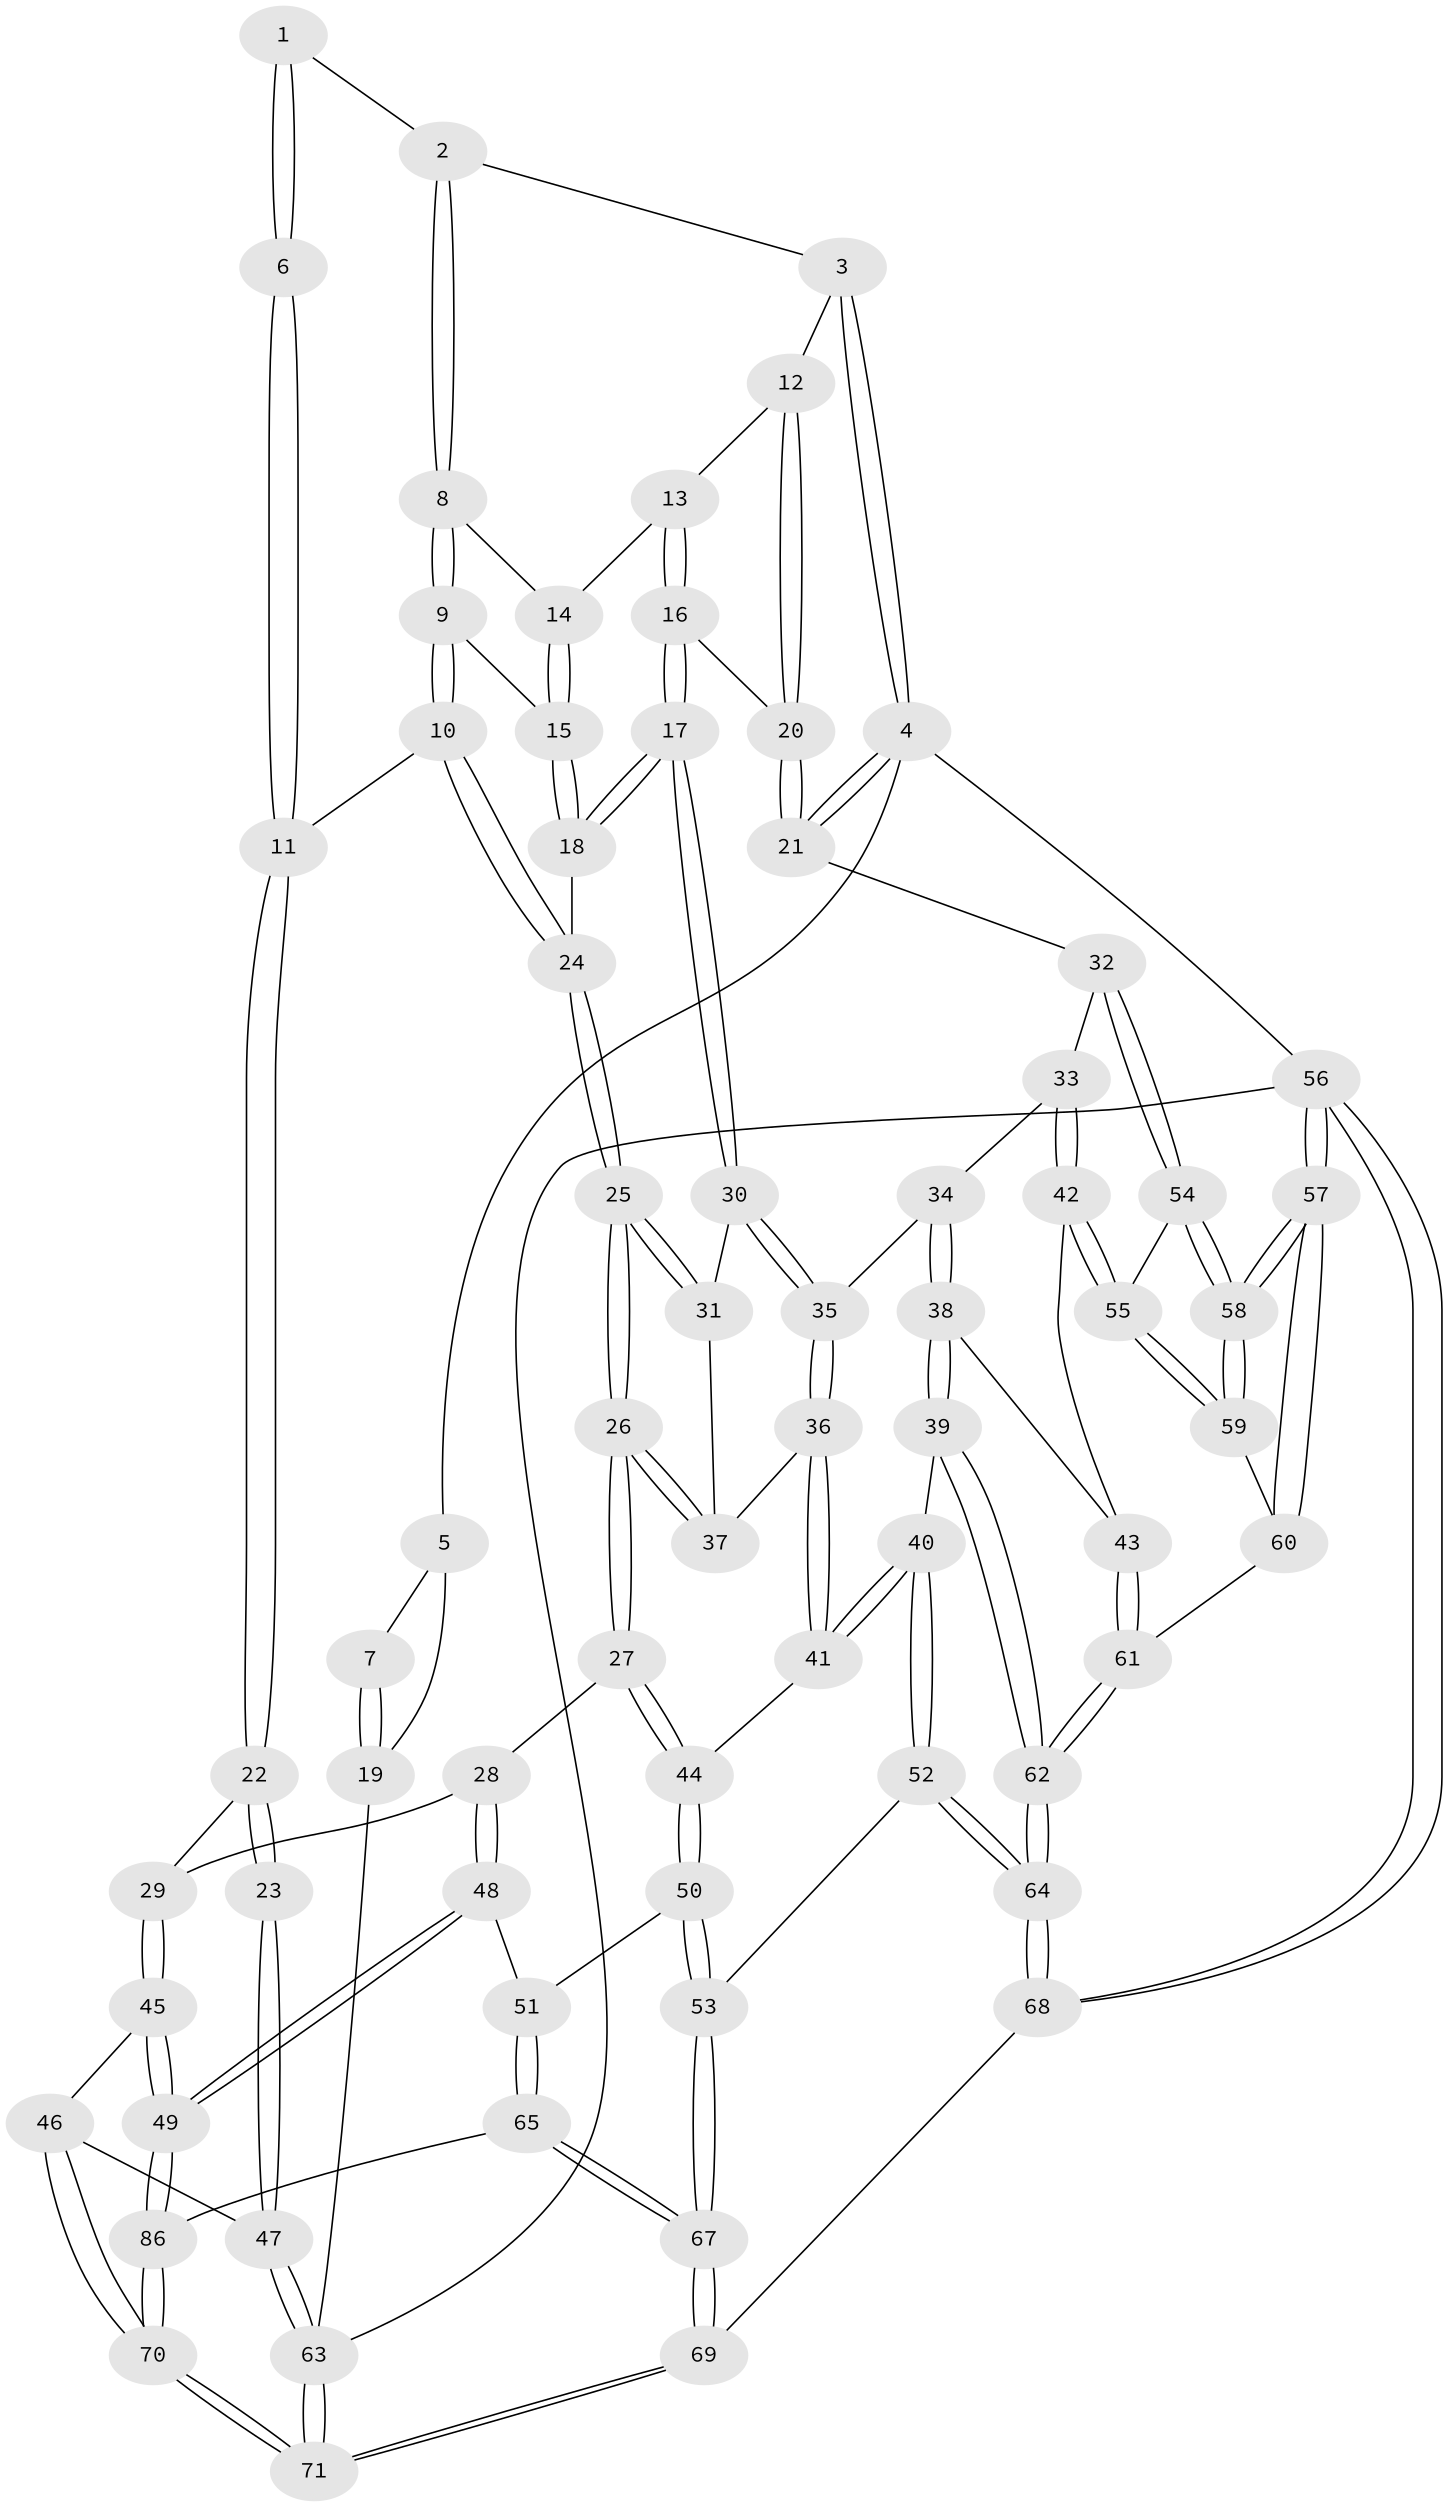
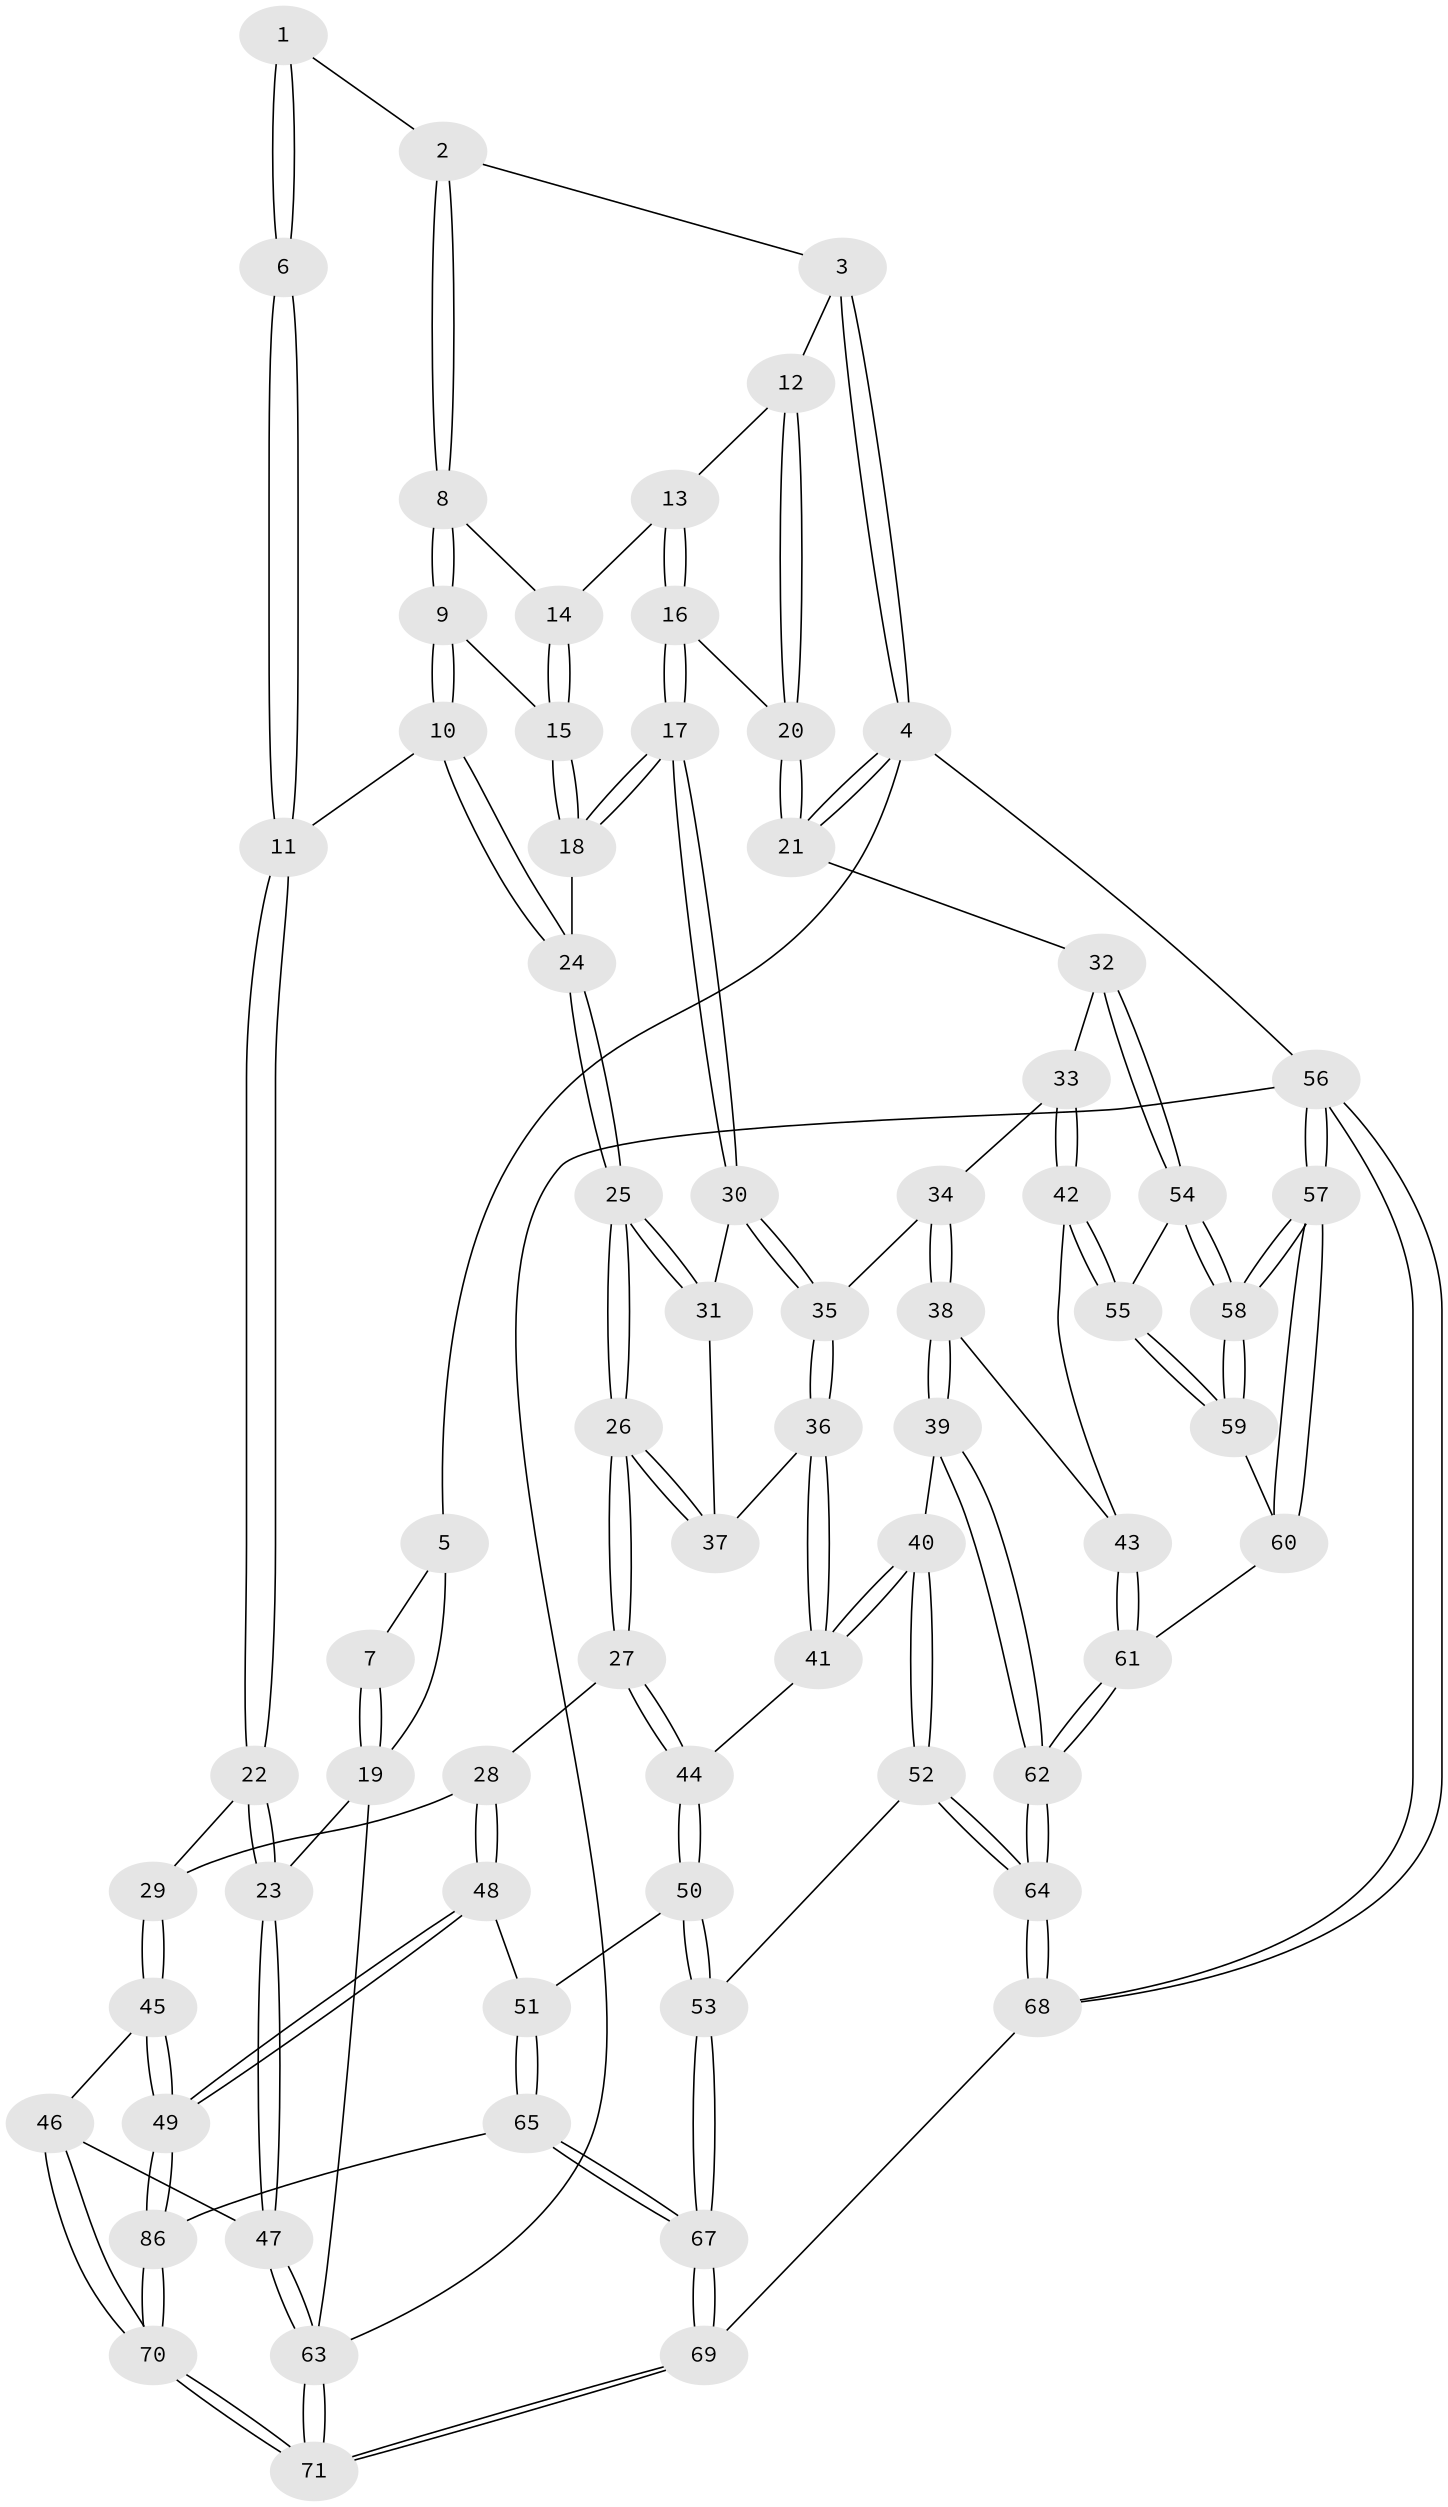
edge "19" -- "23": added
